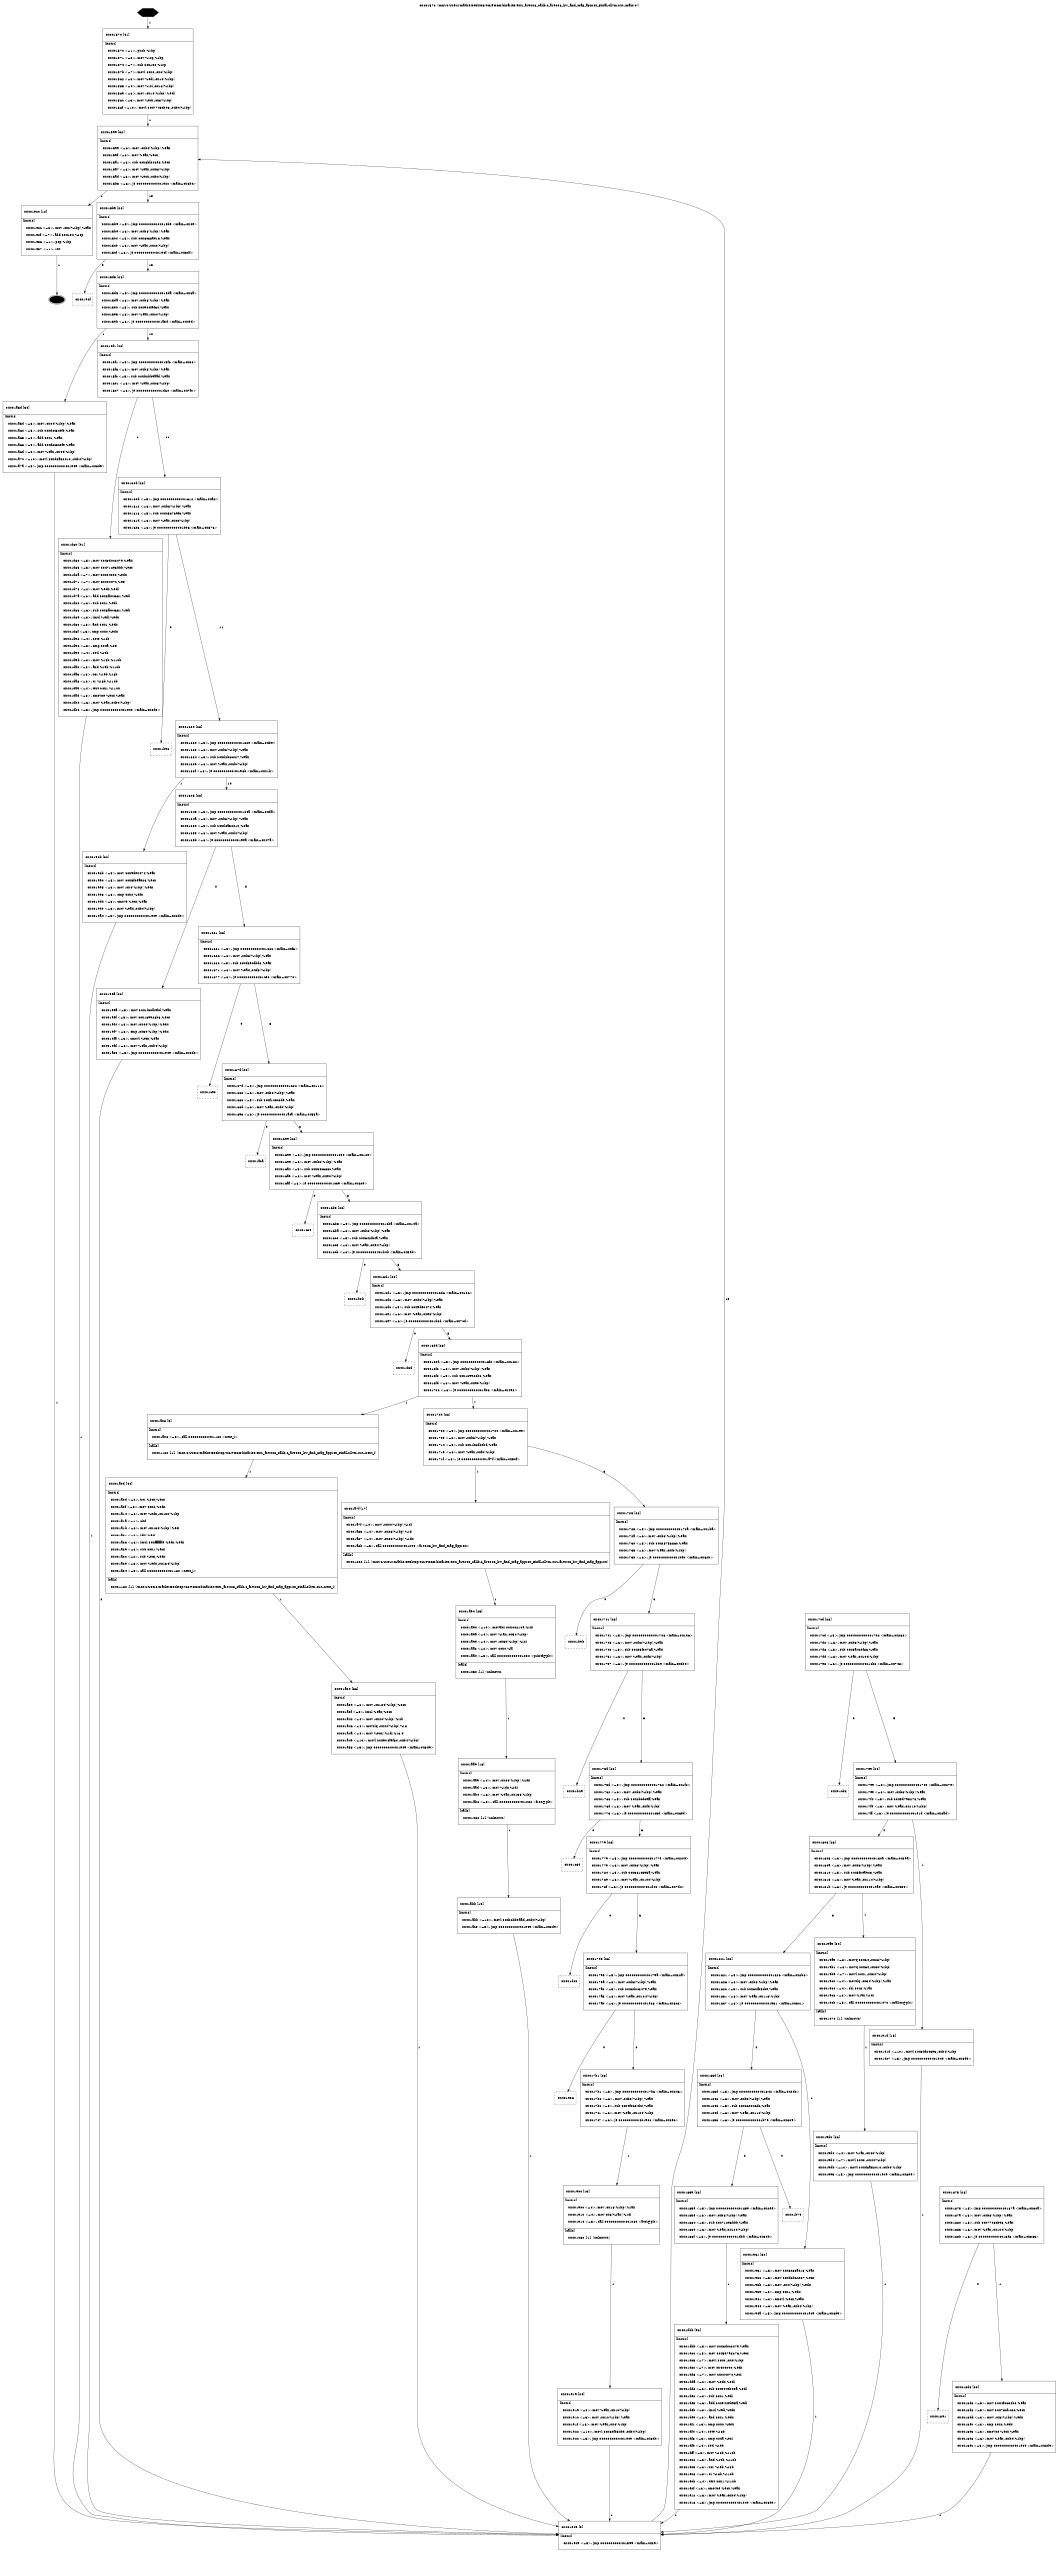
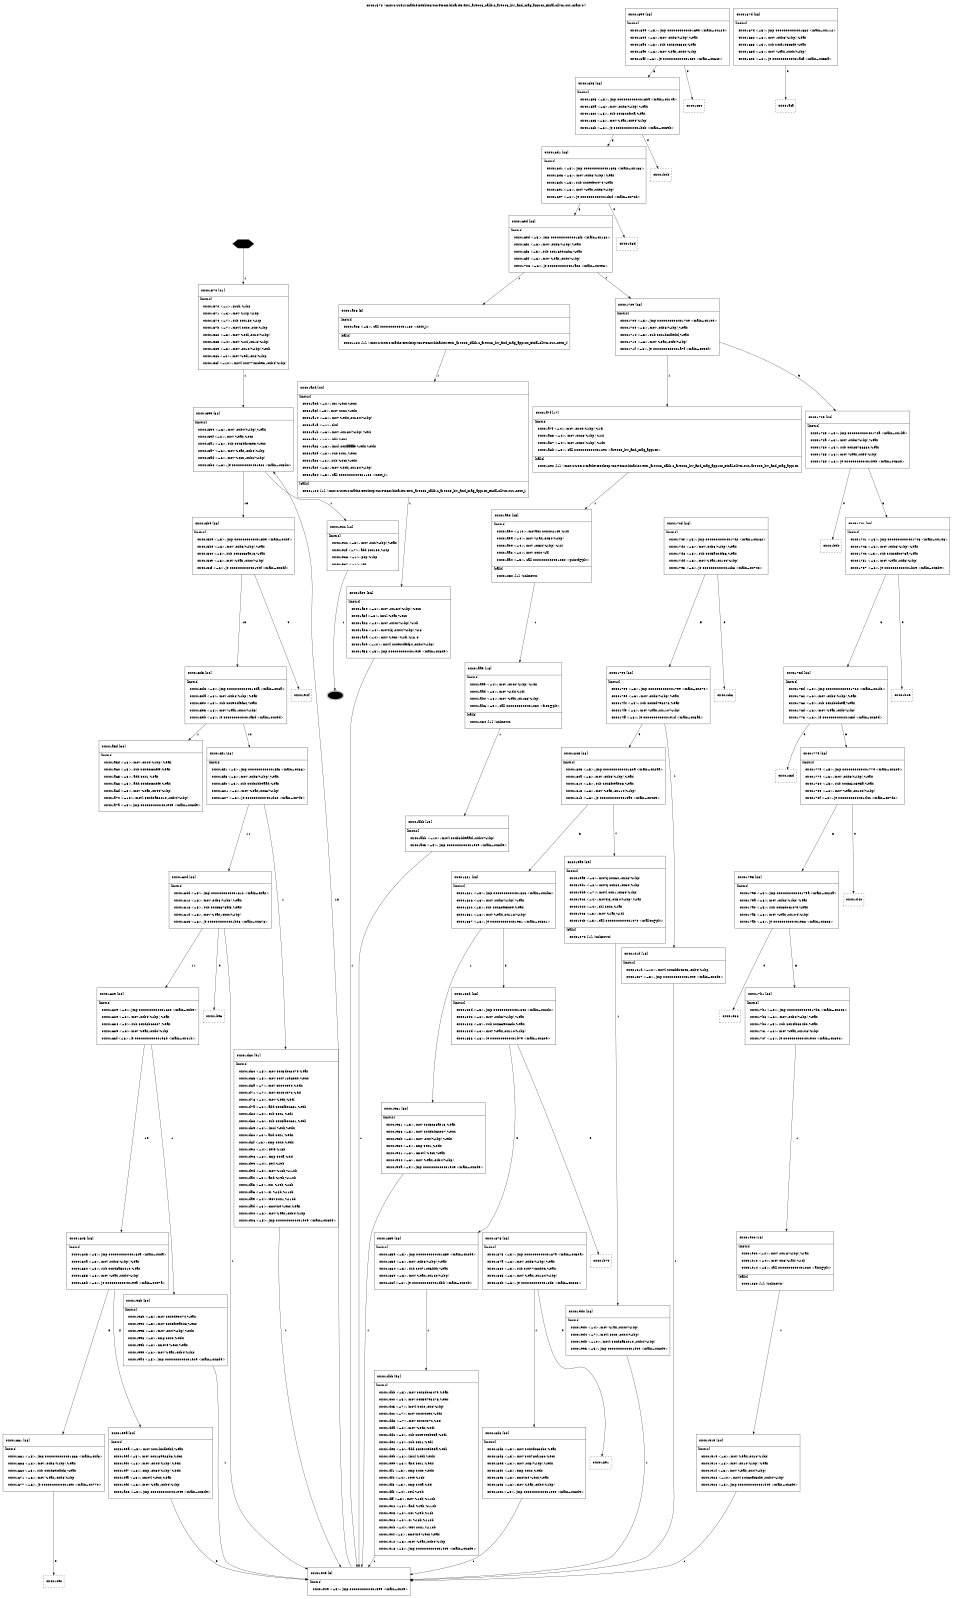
edge "0x401661 [28]" -> "0x40167d [28]": removed, label "8"
edge "0x40167d [28]" -> "0x401699 [28]": removed, label "8"
edge "0x401a5d [34]" -> "0x401e49 [5]": now "0x40160d [28]" -> "0x401e49 [5]"
